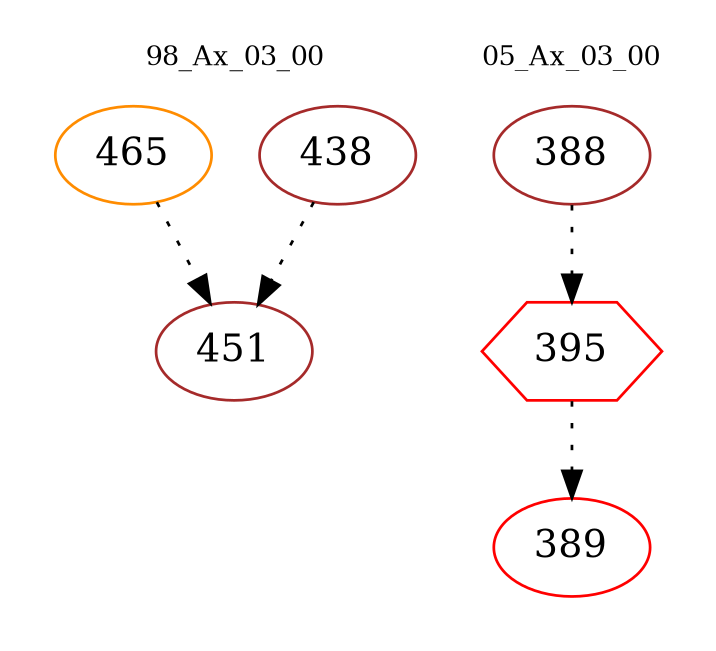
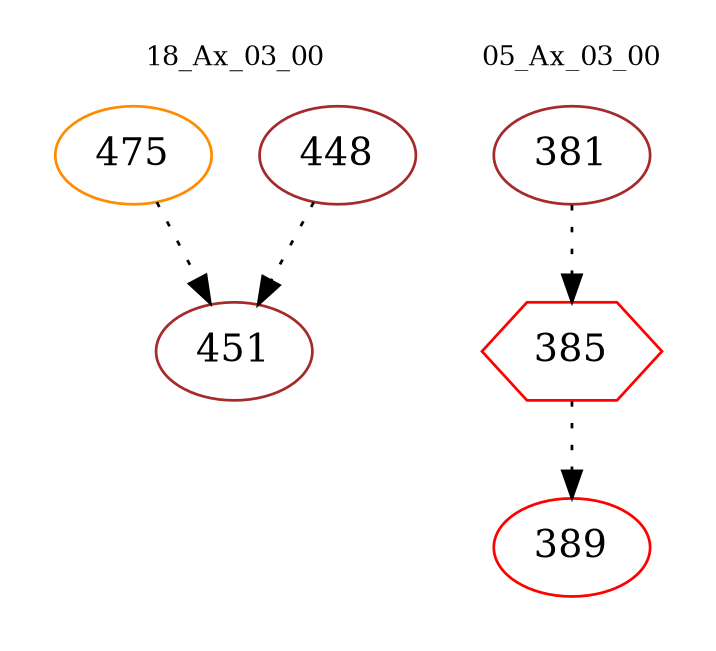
cluster "98_Ax_03_00": label "98_Ax_03_00" -> "18_Ax_03_00"
node "465": label "465" -> "475"
node "438": label "438" -> "448"
node "388": label "388" -> "381"
node "395": label "395" -> "385"
